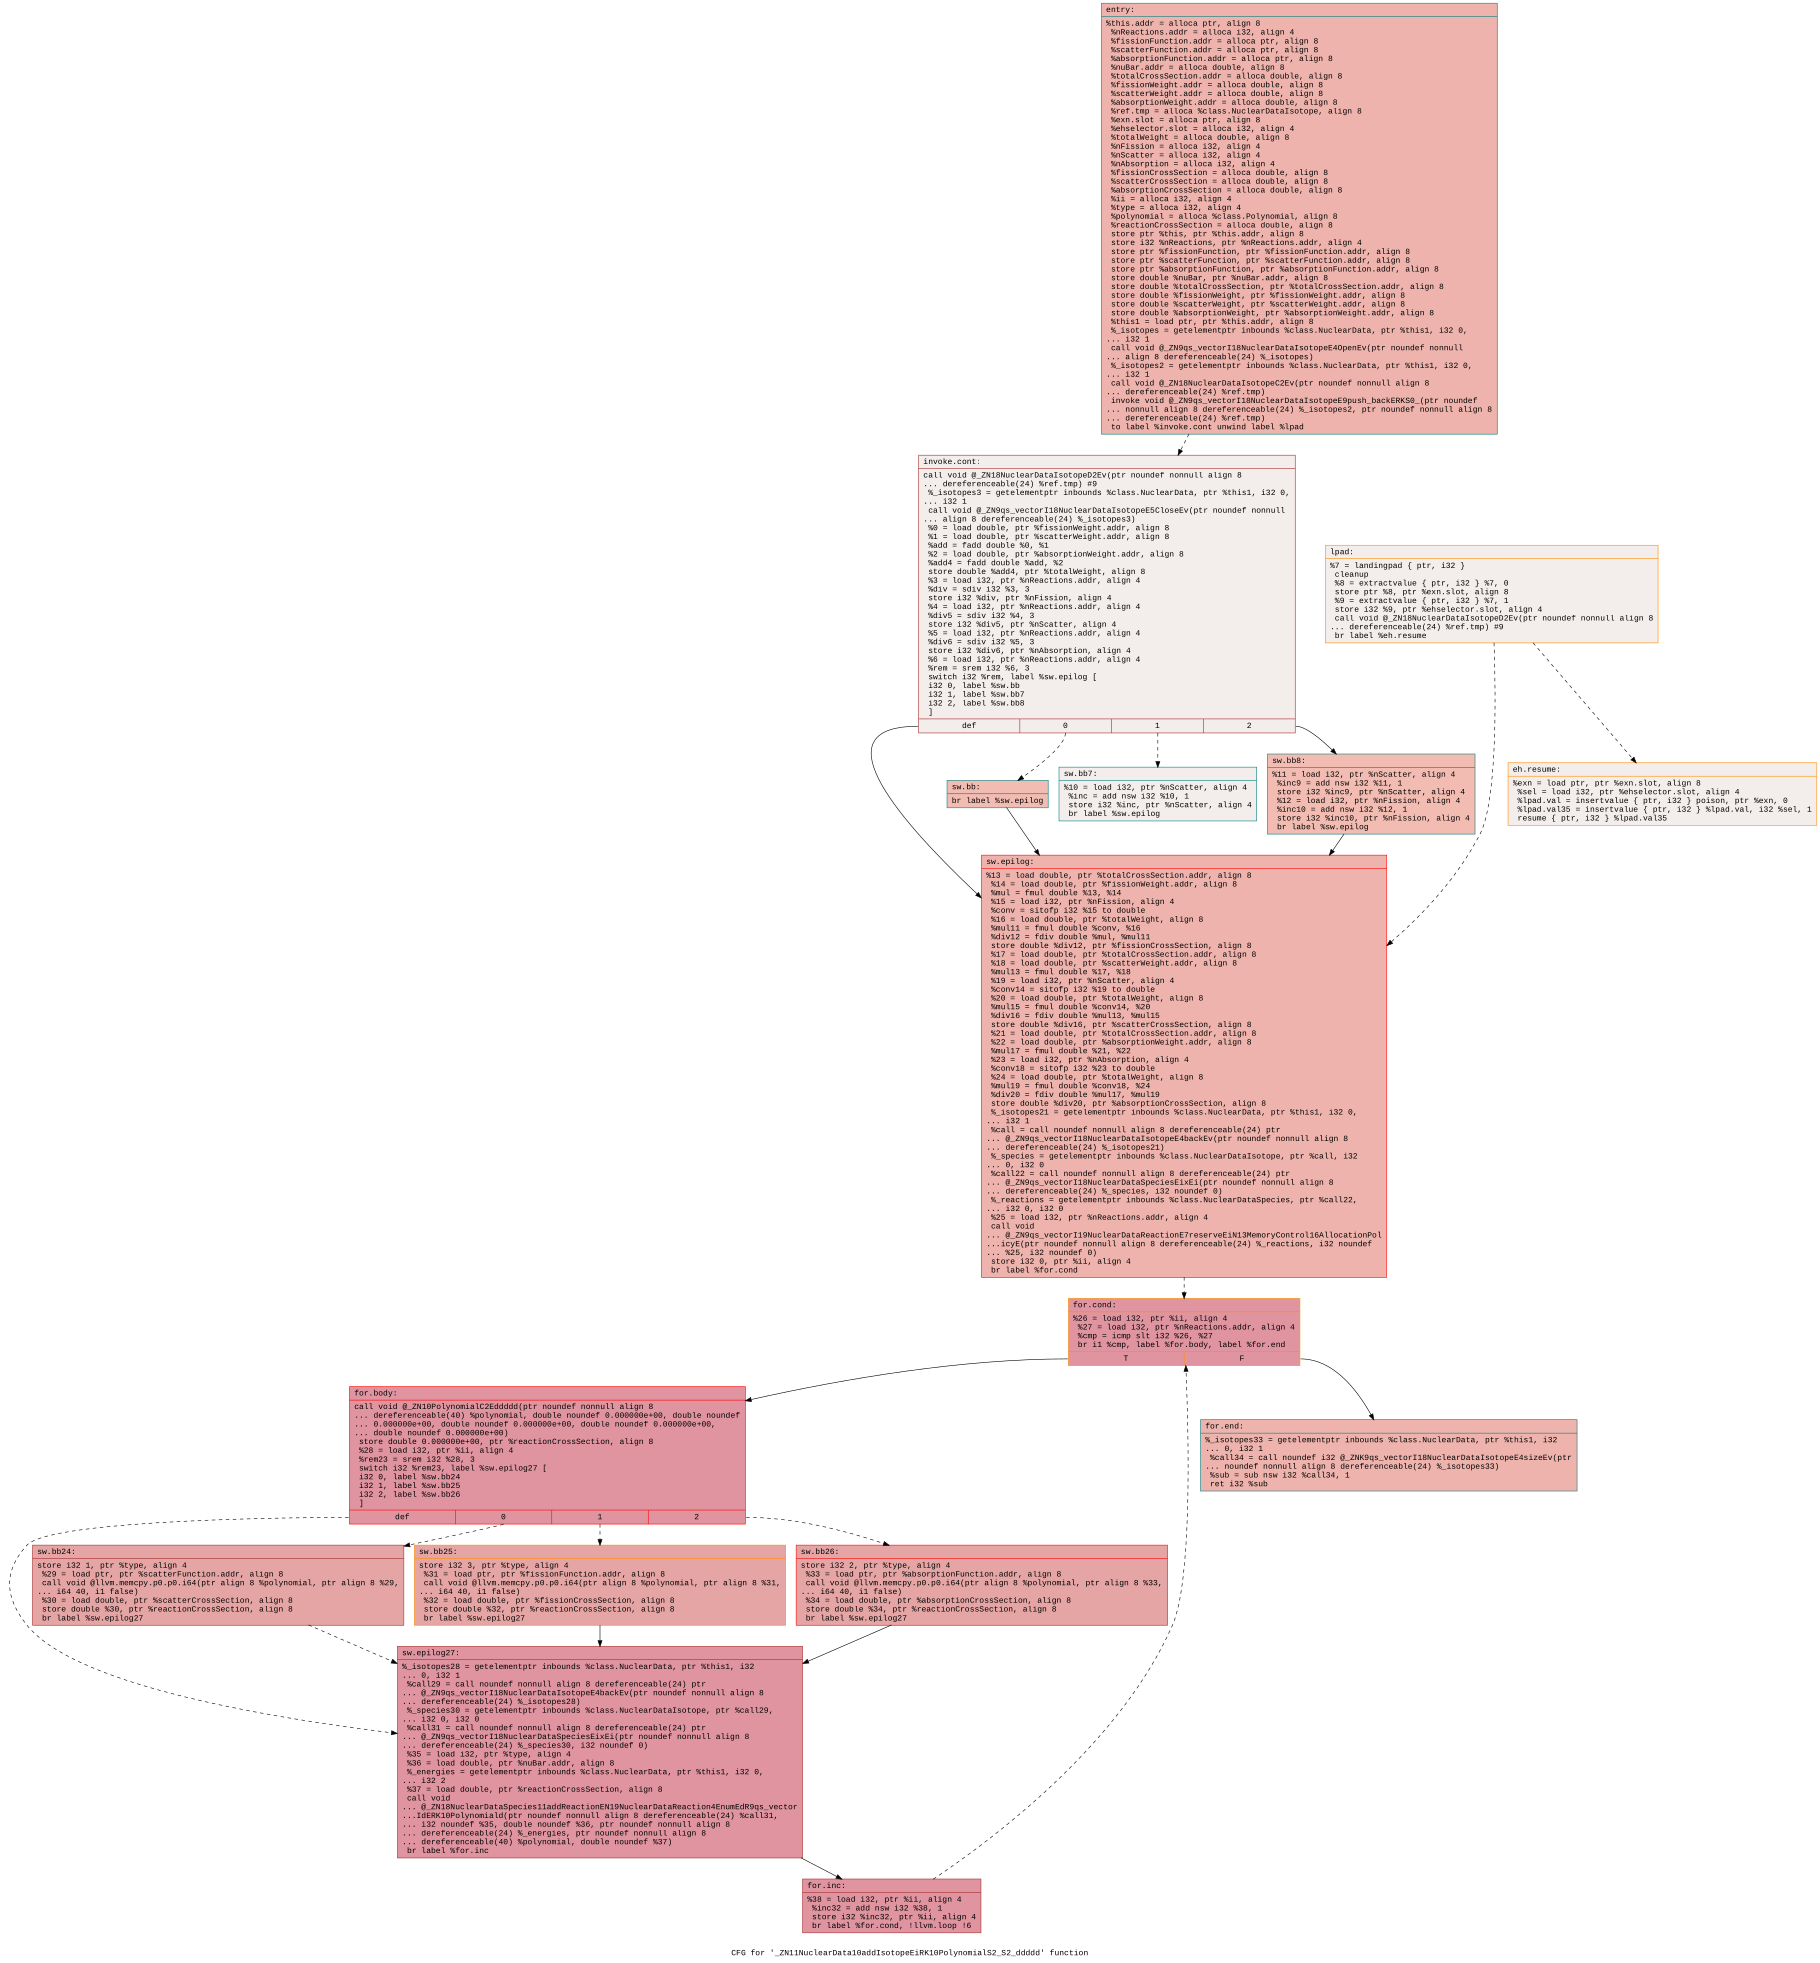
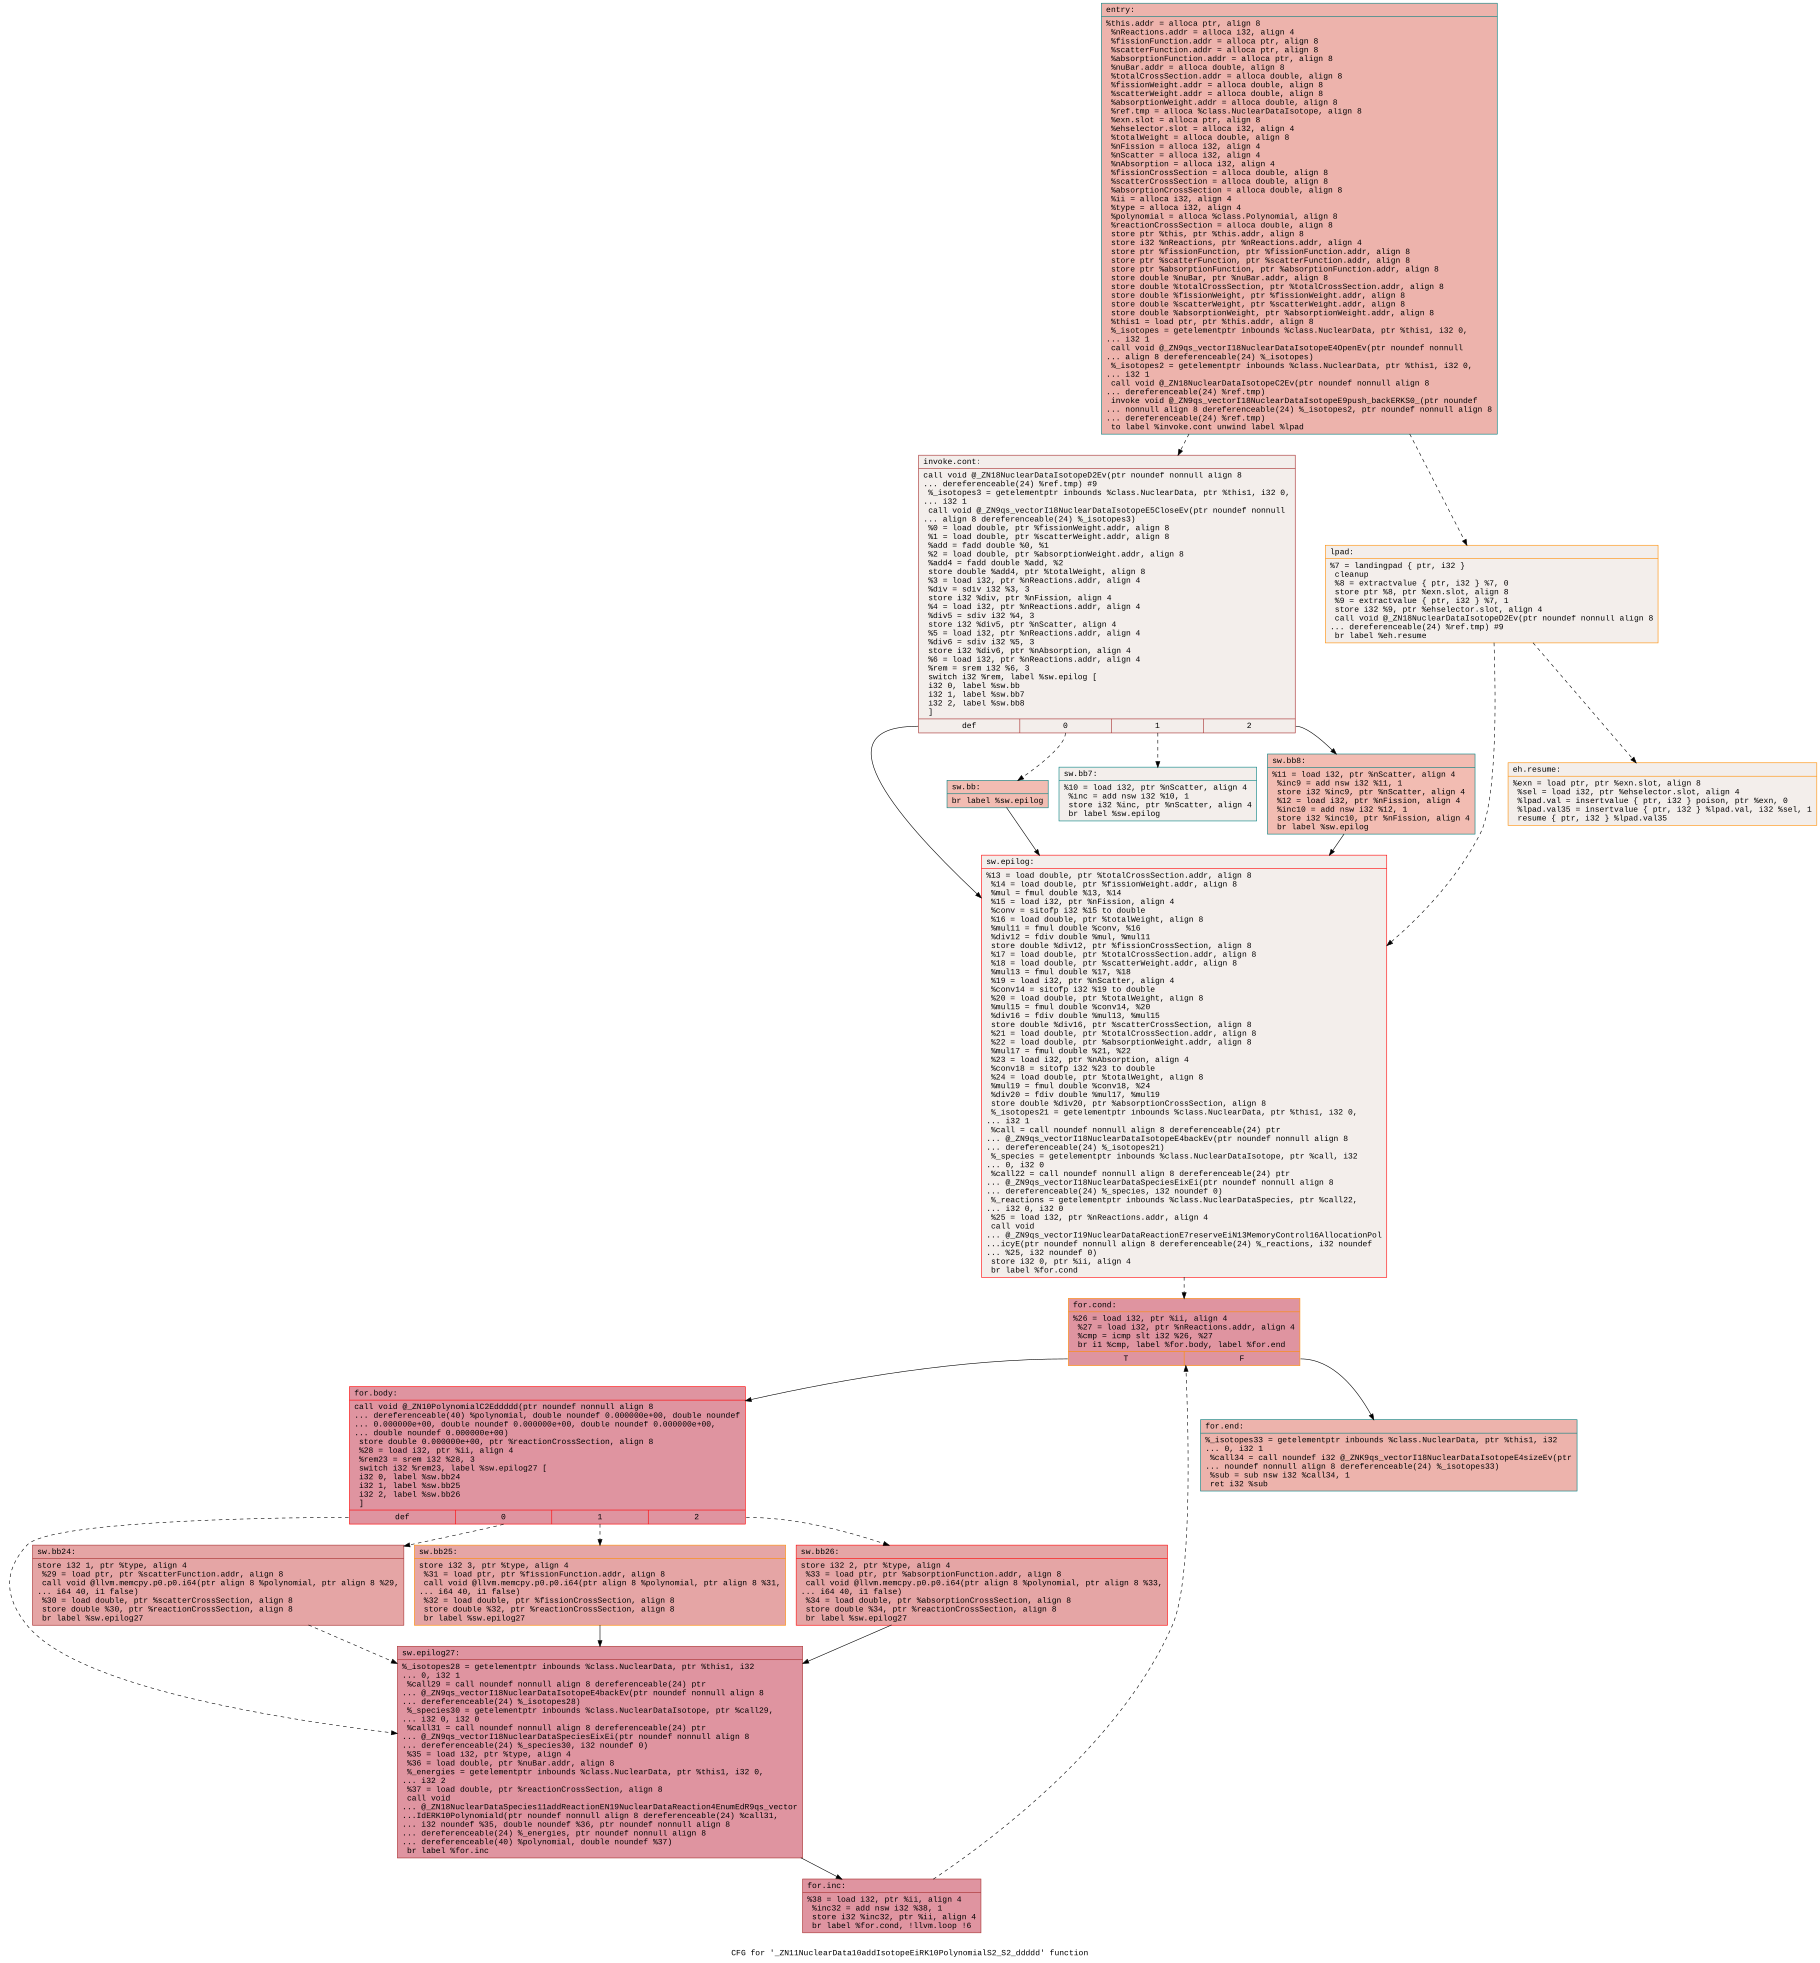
edge "entry:" -> "lpad:": added
node "sw.epilog:": fillcolor #d6524470 -> #e5d8d170
